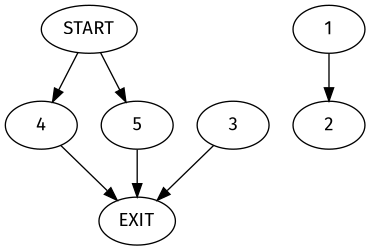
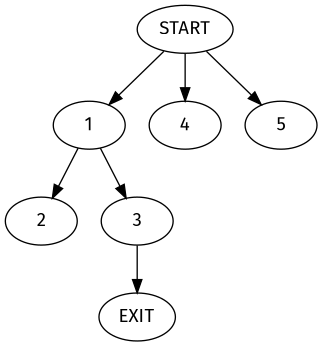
edge "START" -> "1": added
edge "1" -> "3": added
edge "5" -> "EXIT": removed
edge "4" -> "EXIT": removed
